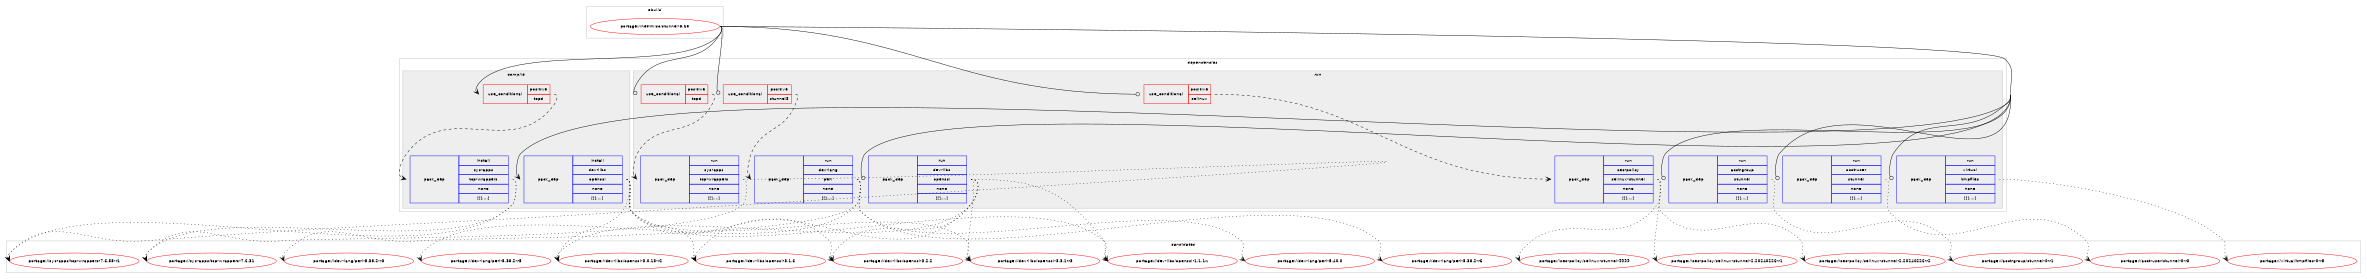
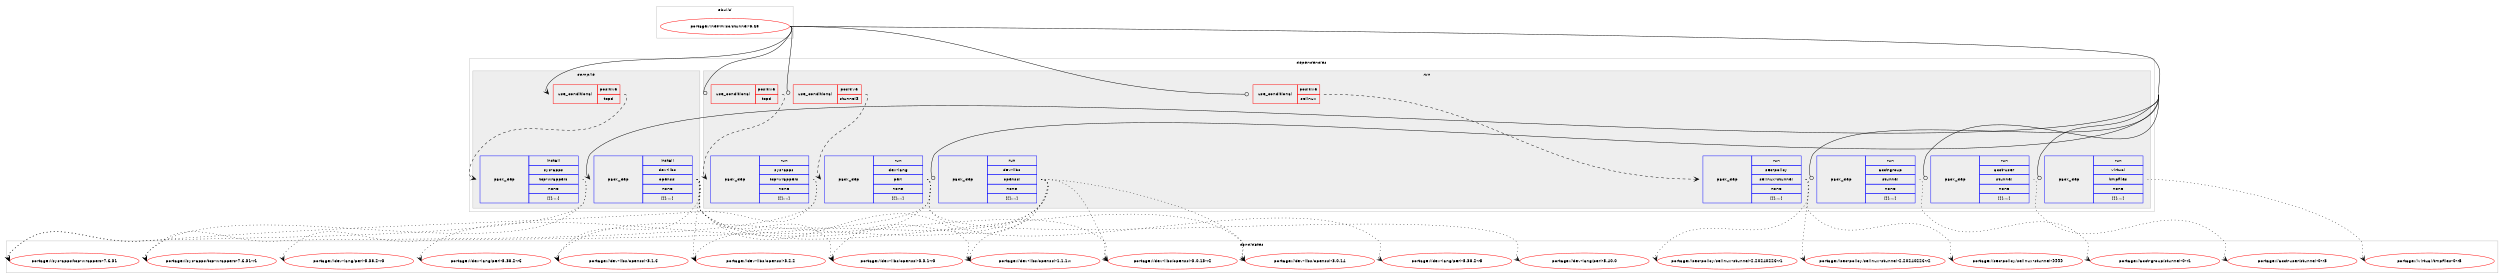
node "portage://sys-apps/tcp-wrappers-7.6.35-r1": label "portage://sys-apps/tcp-wrappers-7.6.35-r1" -> "portage://sys-apps/tcp-wrappers-7.6.31-r1"
node "portage://dev-libs/openssl-3.0.14": added
